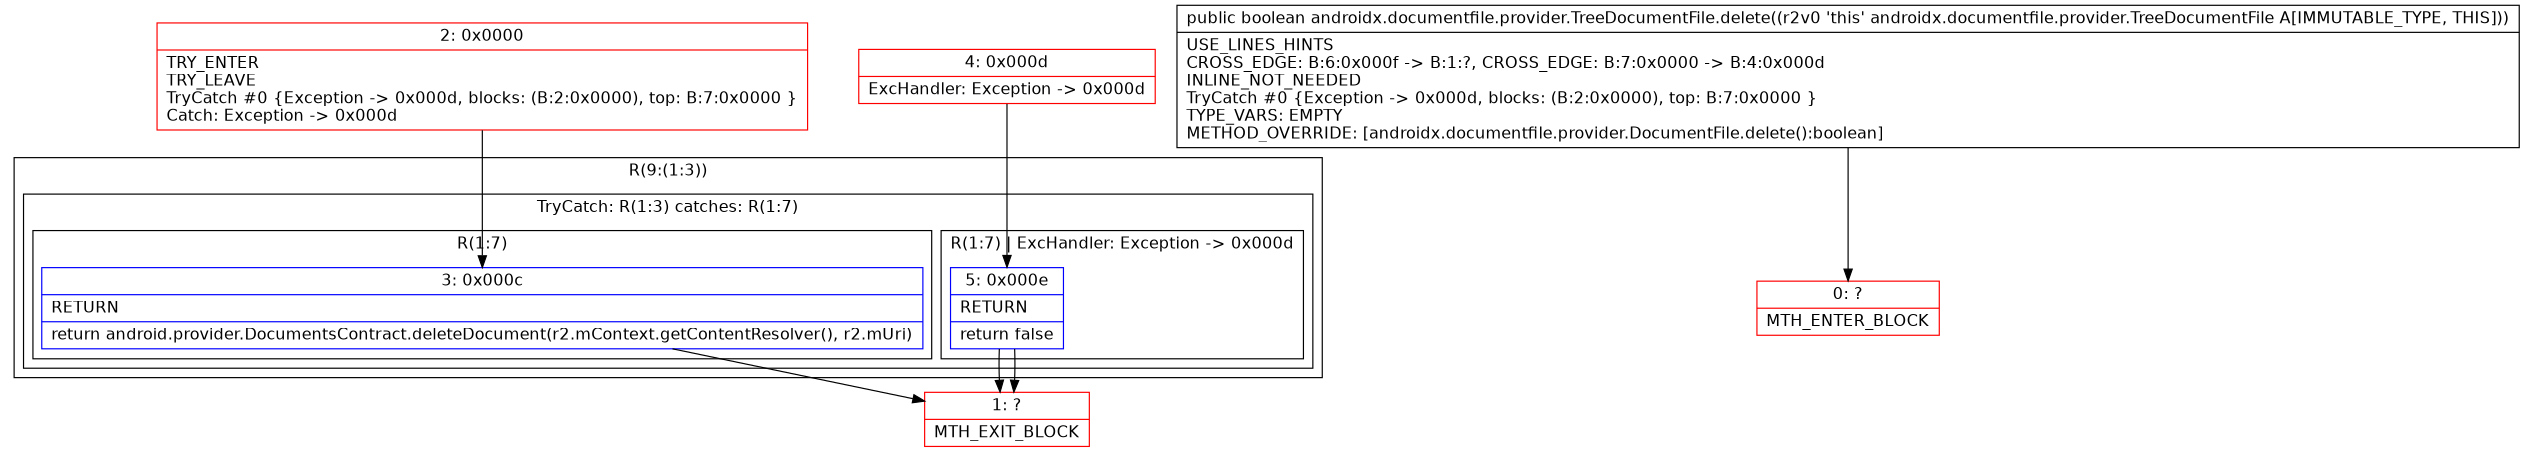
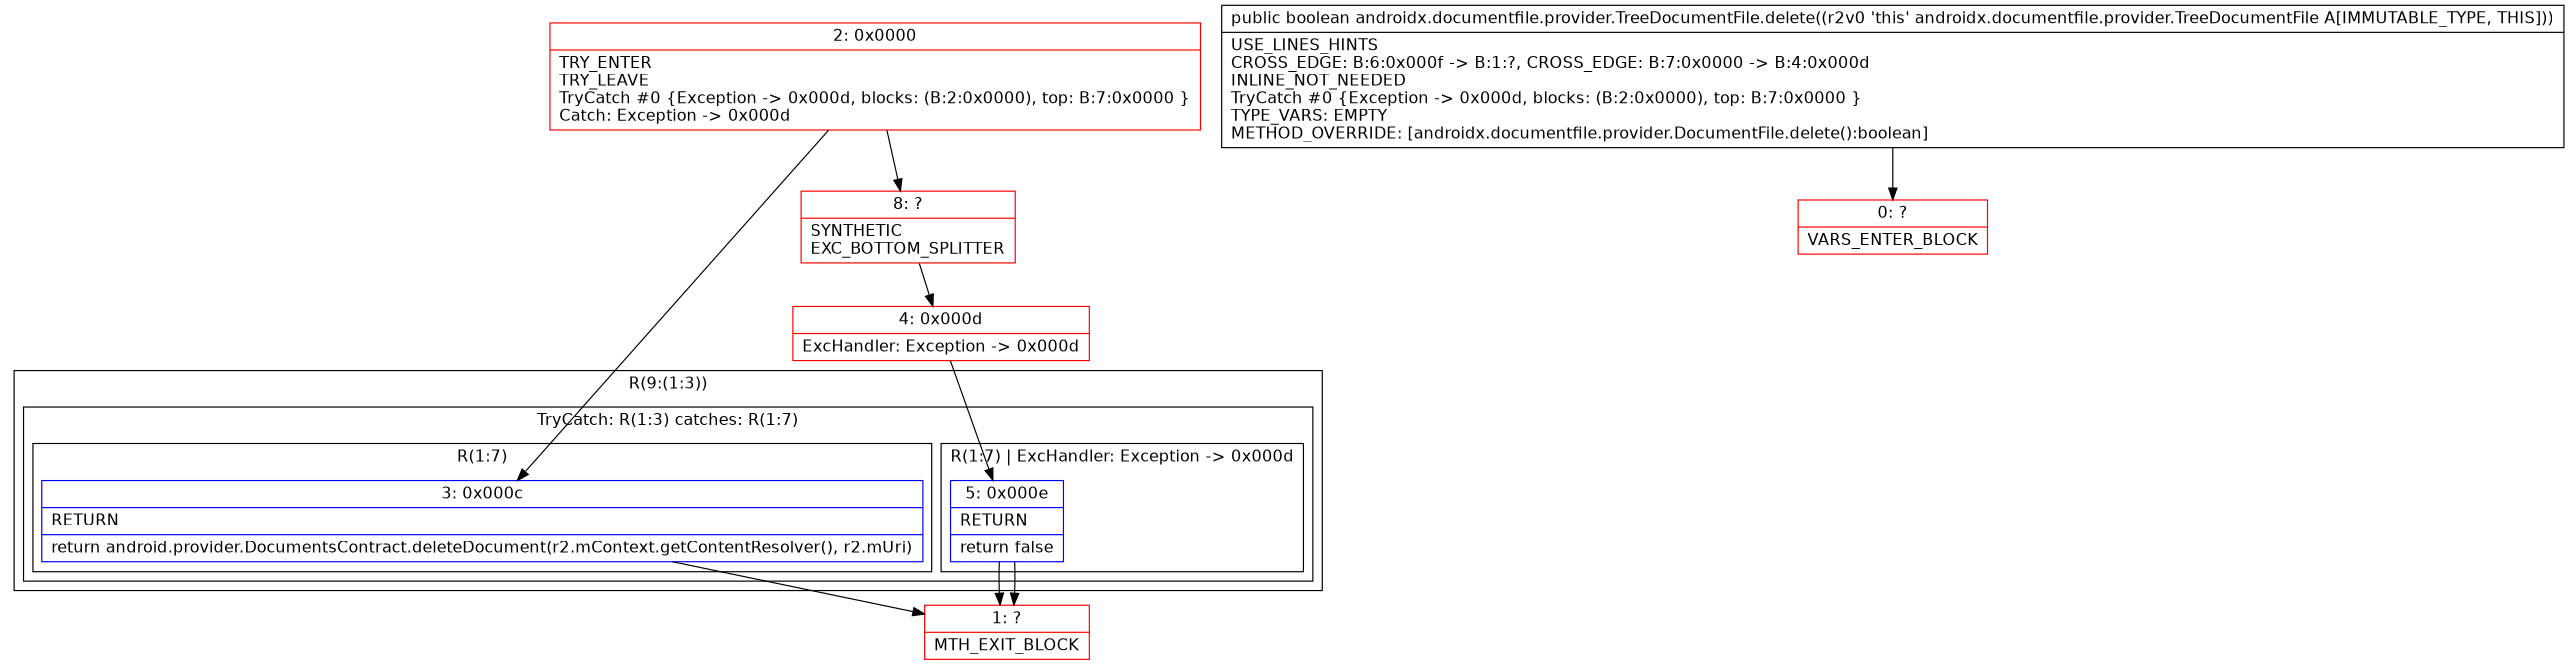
node "8: ?": added
node "0: ?": text "MTH_ENTER_BLOCK" -> "VARS_ENTER_BLOCK"
